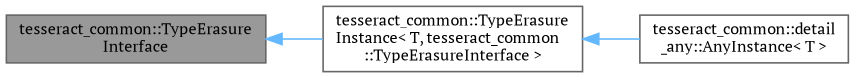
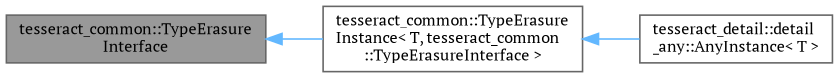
node "tesseract_common::detail _any::AnyInstance< T >": label "tesseract_common::detail _any::AnyInstance< T >" -> "tesseract_detail::detail _any::AnyInstance< T >"
